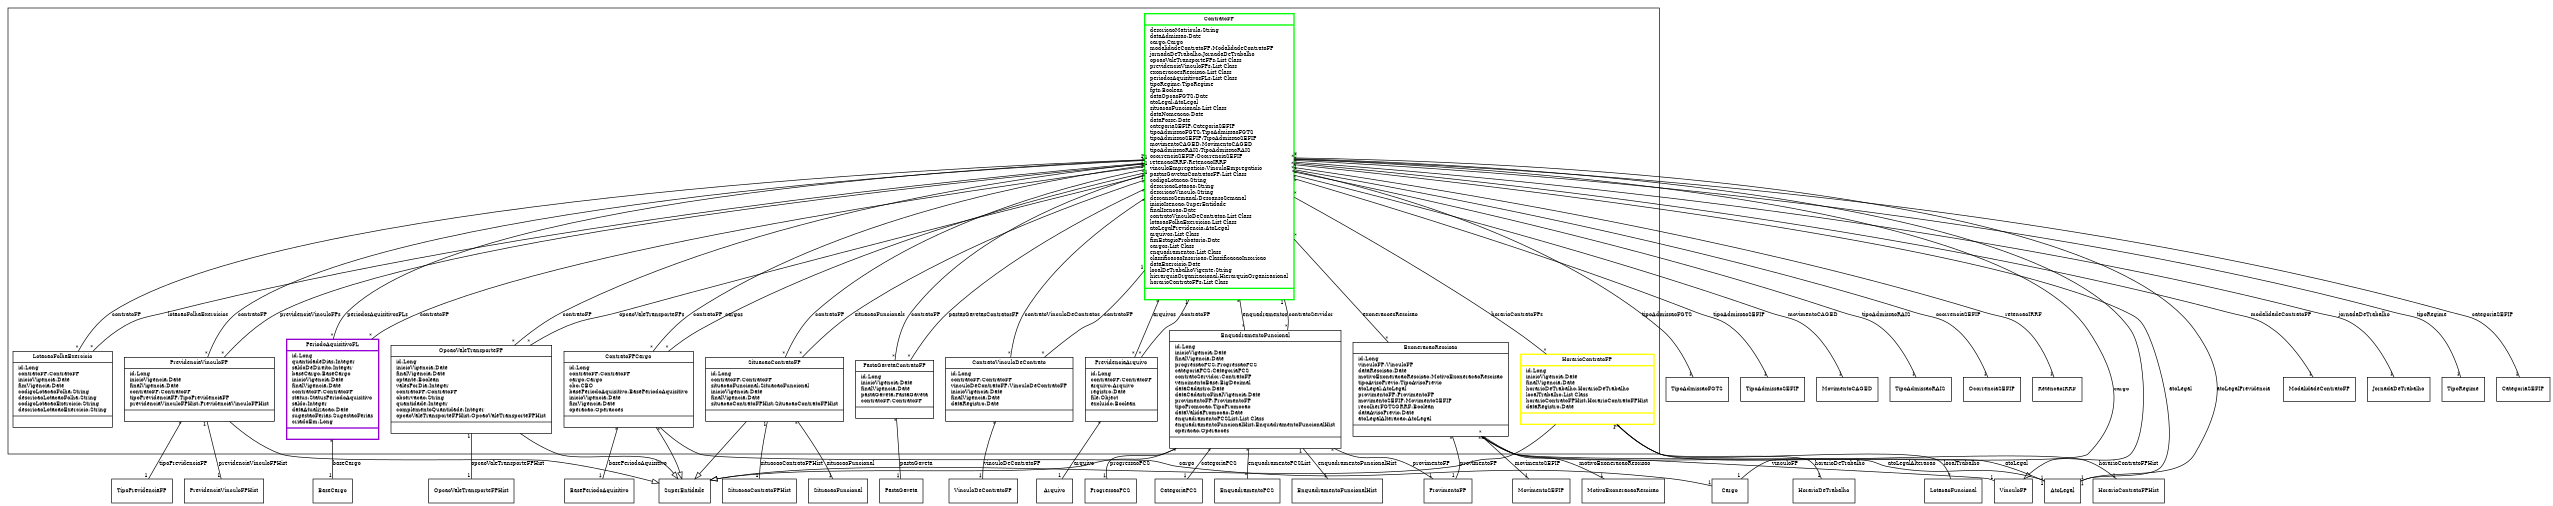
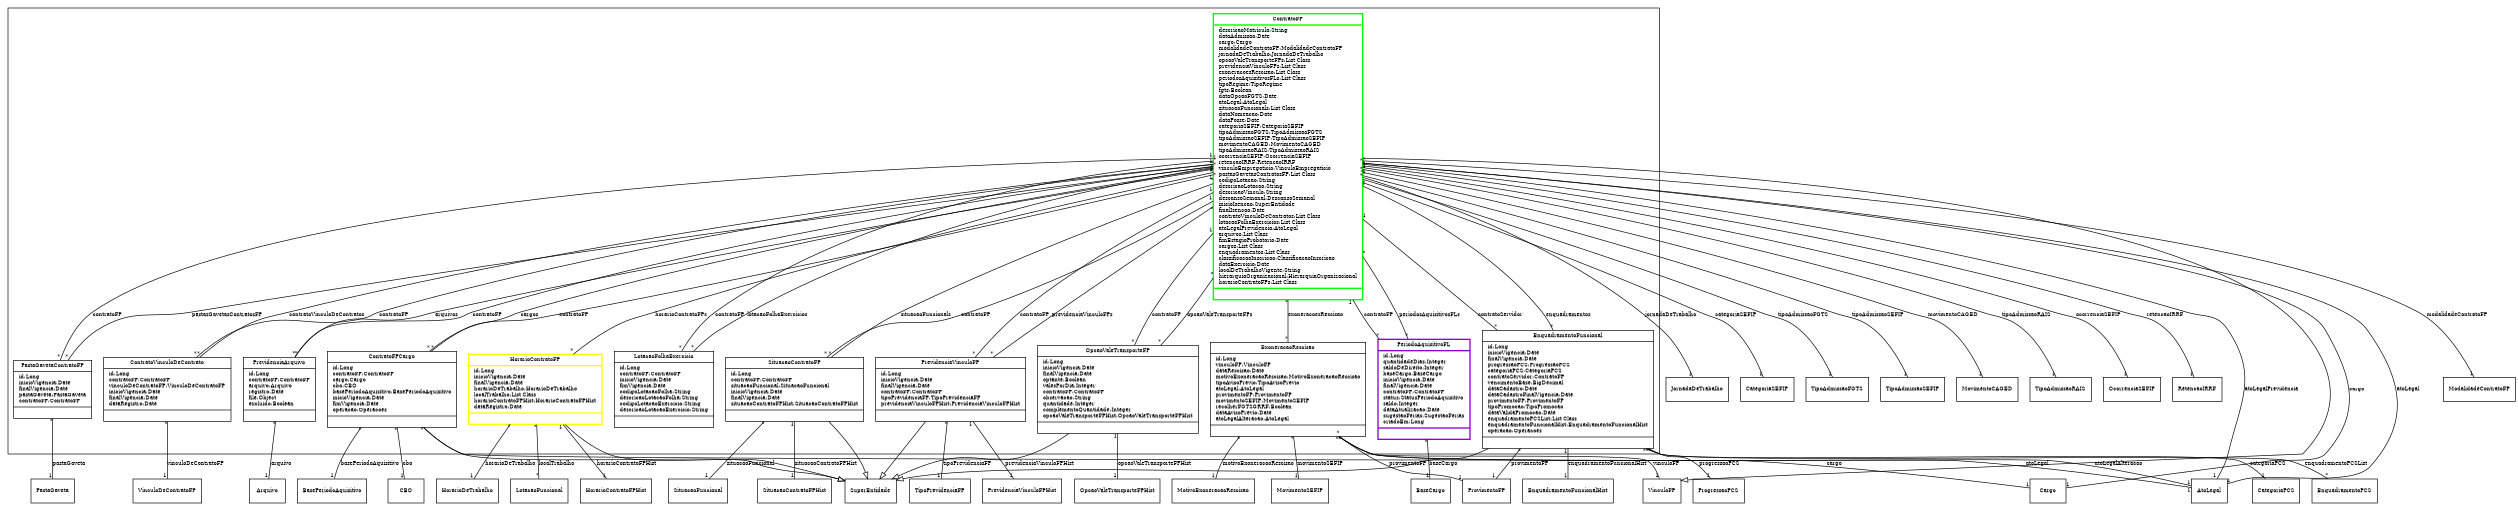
node "TipoRegime": removed
node "CBO": added
